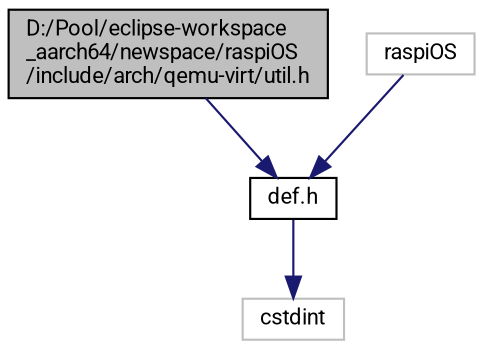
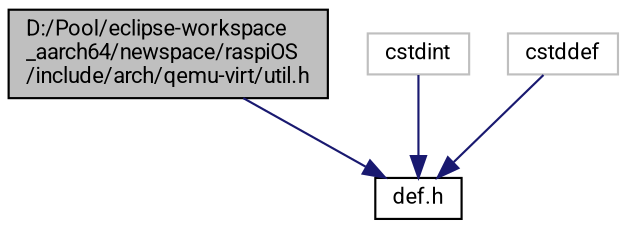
node "raspiOS": label "raspiOS" -> "cstddef"
edge "def.h" -> "cstdint": reversed
